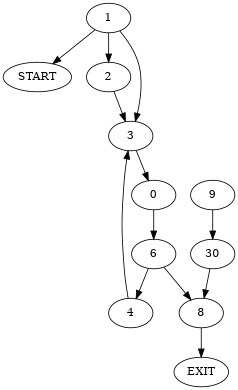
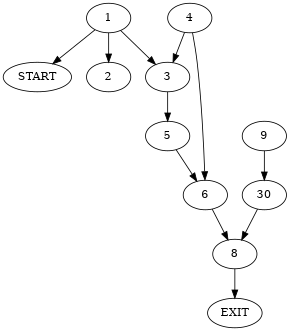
edge "2" -> "3": removed
node "0": label "0" -> "5"
edge "6" -> "4": reversed
